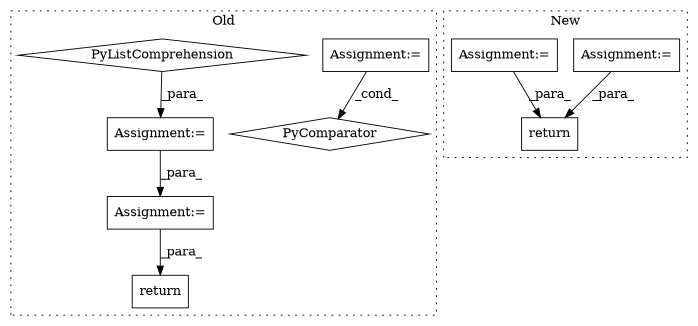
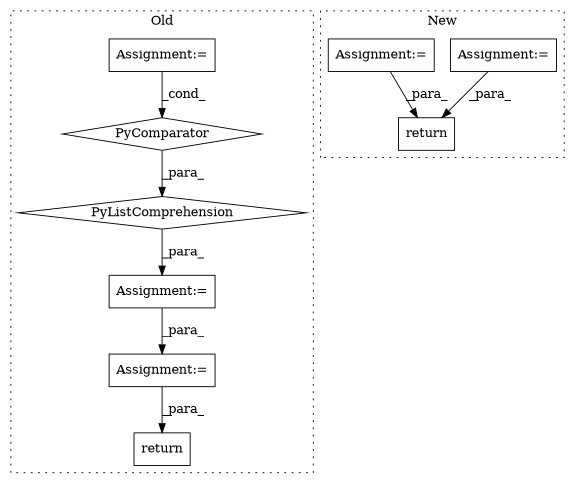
edge "PyComparator" -> "PyListComprehension": added, label "_para_"
